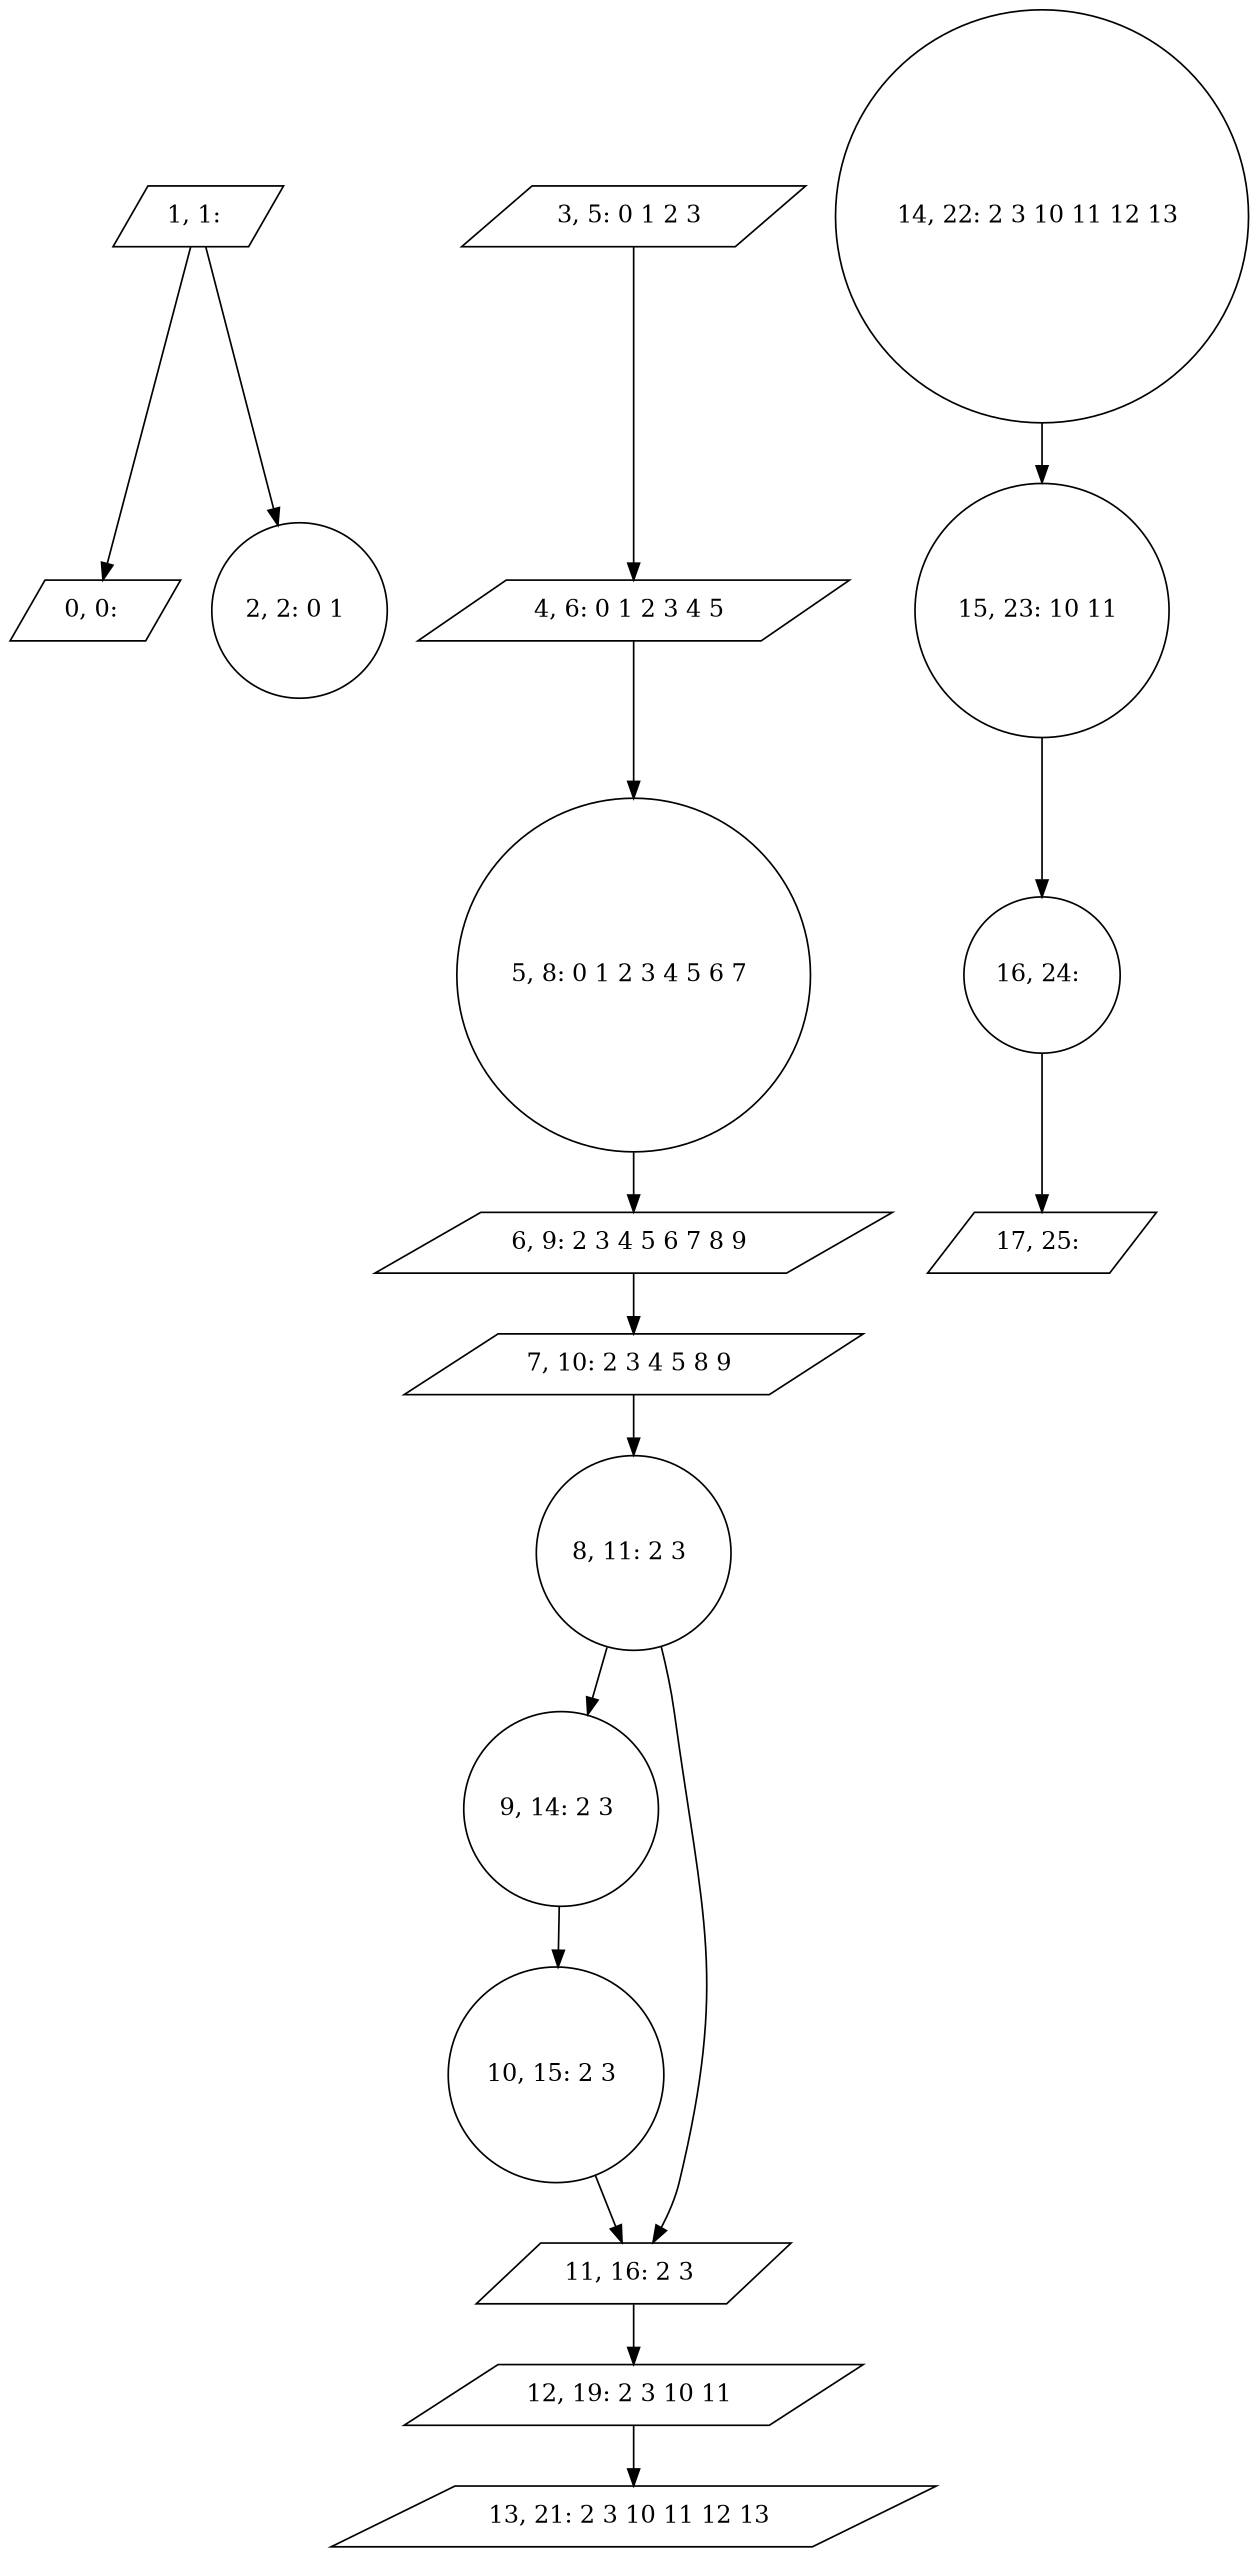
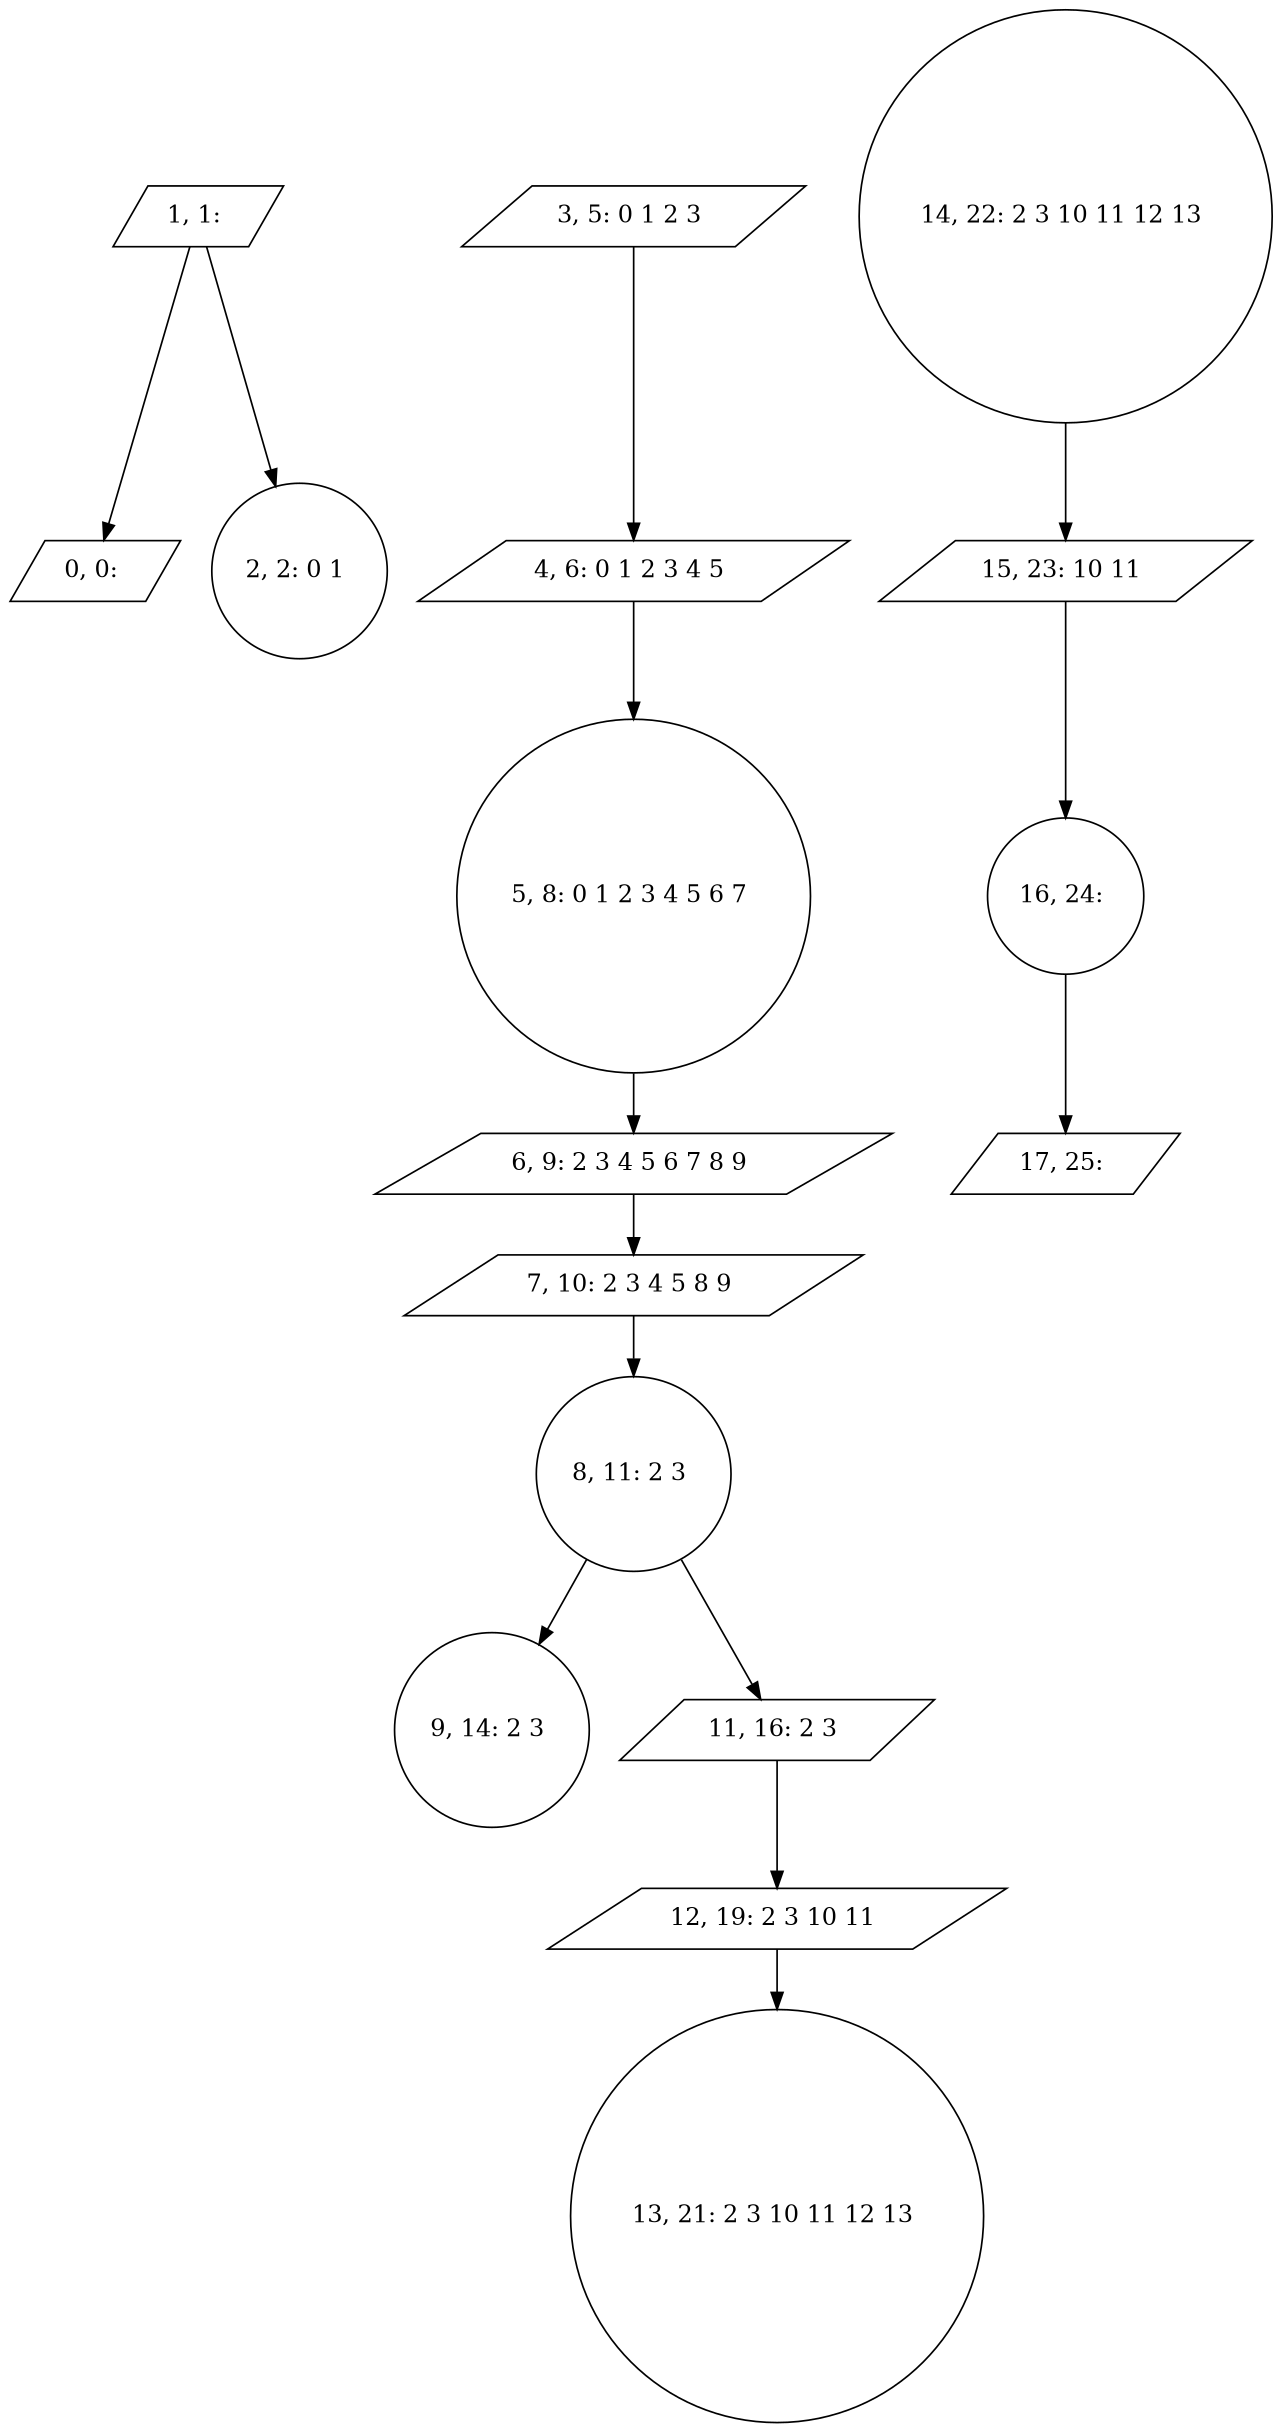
node "15, 23: 10 11": shape circle -> parallelogram
node "10, 15: 2 3": removed
node "13, 21: 2 3 10 11 12 13": shape parallelogram -> circle
